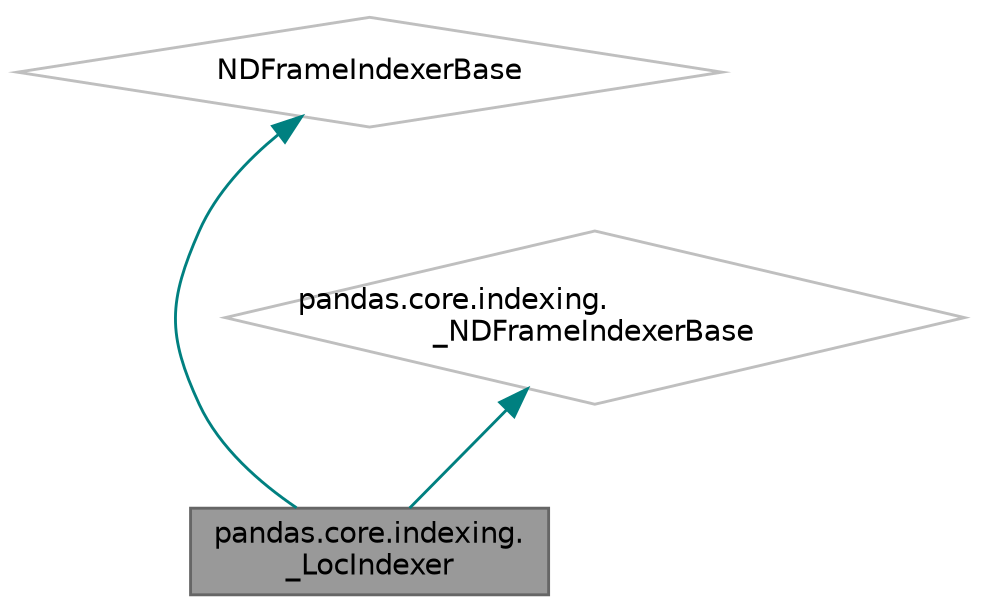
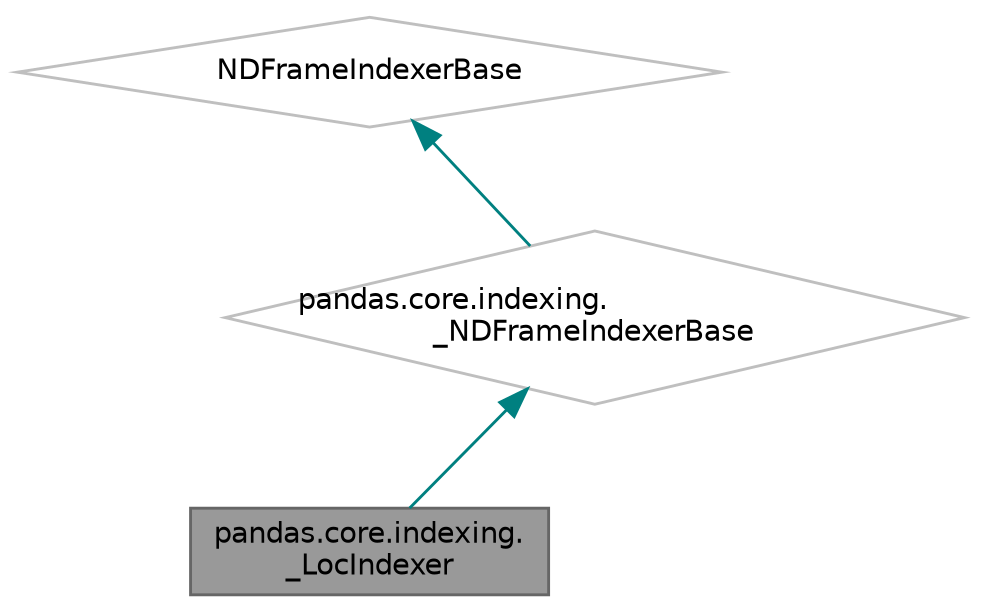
edge "pandas.core.indexing. _LocIndexer" -> "NDFrameIndexerBase": now "pandas.core.indexing. _NDFrameIndexerBase" -> "NDFrameIndexerBase"
